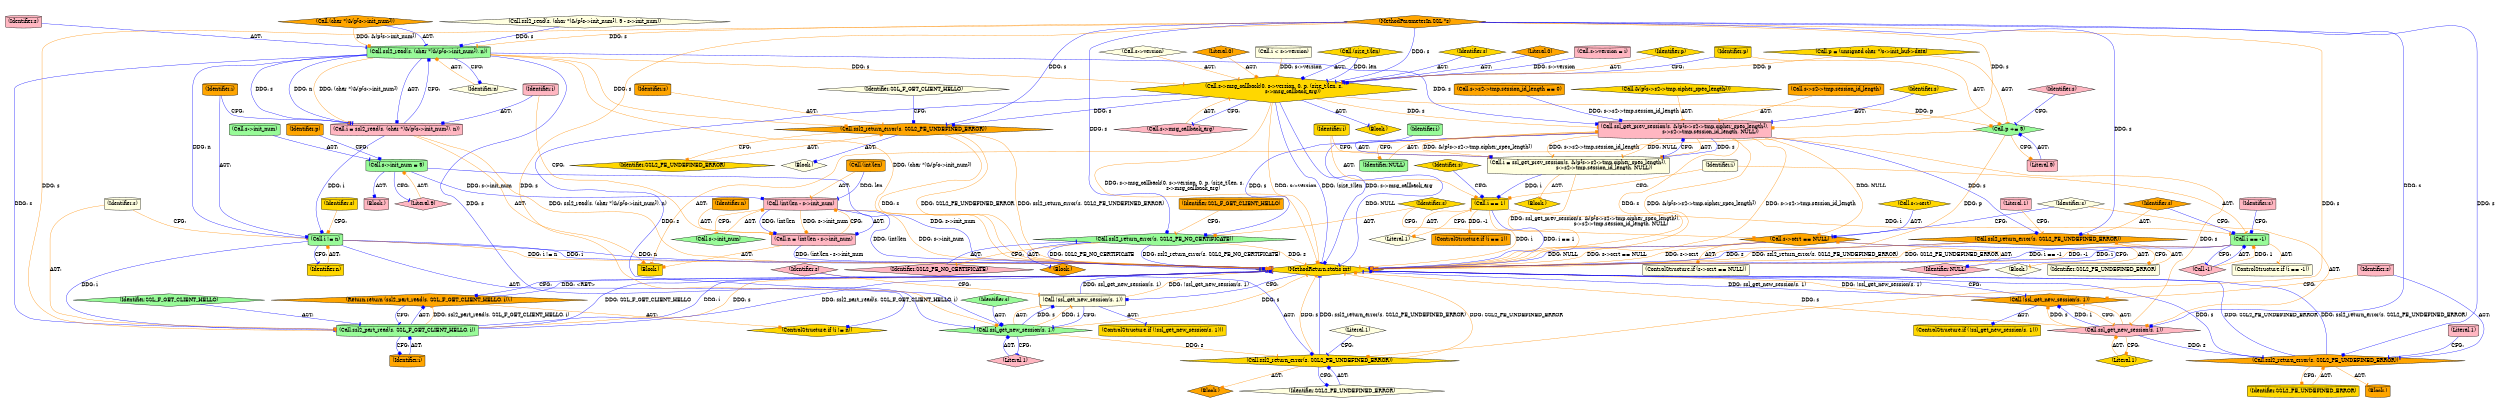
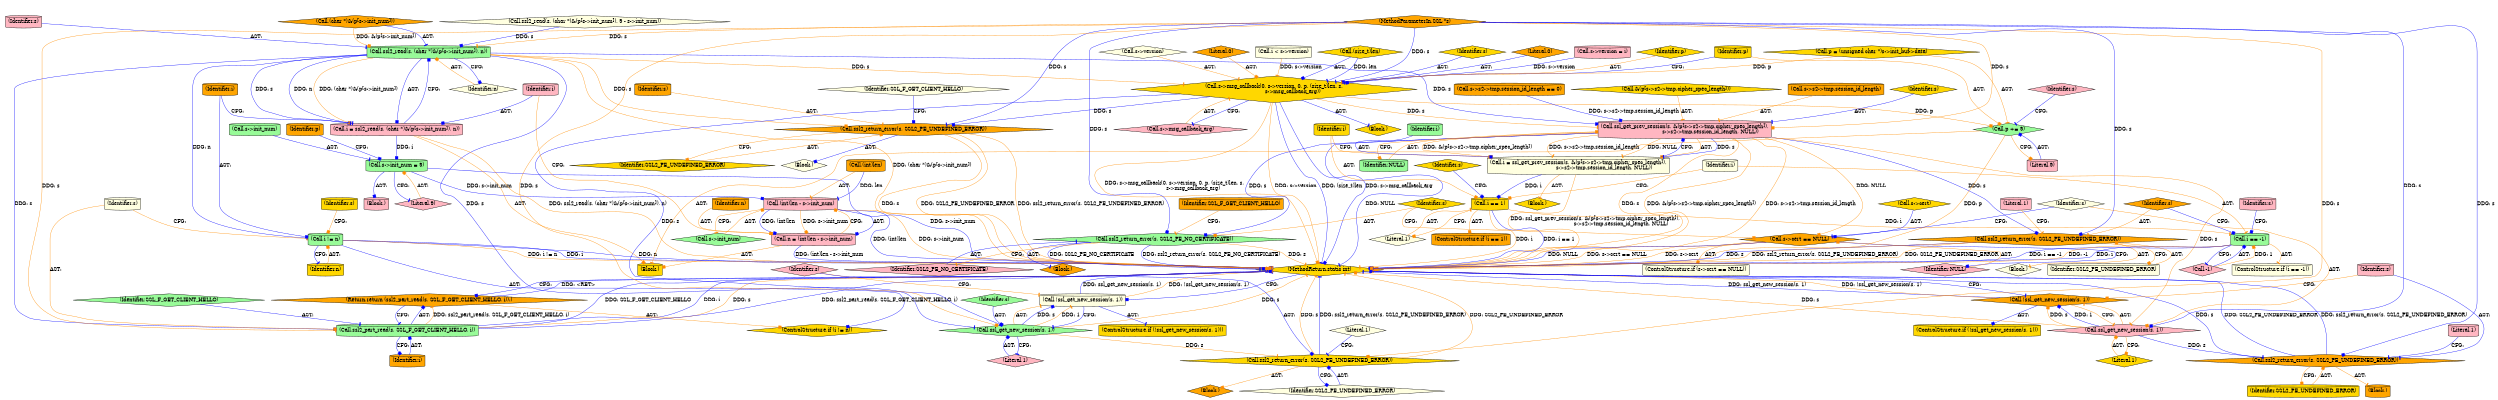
edge "(Call,i = ssl2_read(s, (char *)&(p[s->init_num]), n))" -> "(Call,i != n)": now "(Call,i = ssl2_read(s, (char *)&(p[s->init_num]), n))" -> "(Call,s->init_num = 9)"
edge "(Call,i == 1)" -> "(ControlStructure,if (i == 1))": label "DDG: -1" -> "AST: "
edge "(Call,i != n)" -> "(Call,ssl2_part_read(s, SSL_F_GET_CLIENT_HELLO, i))": removed, label "DDG: i"
